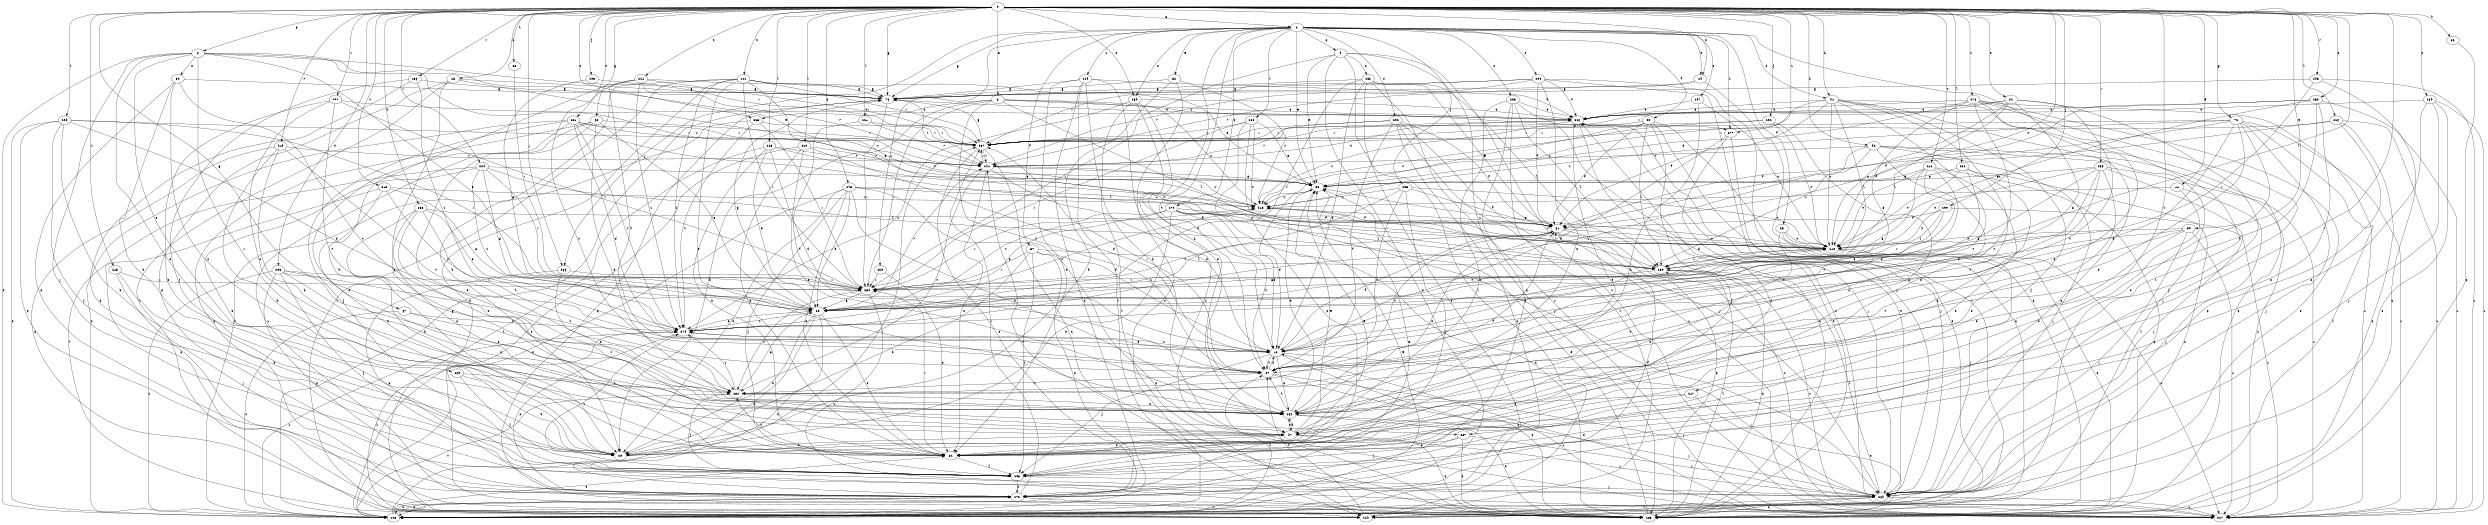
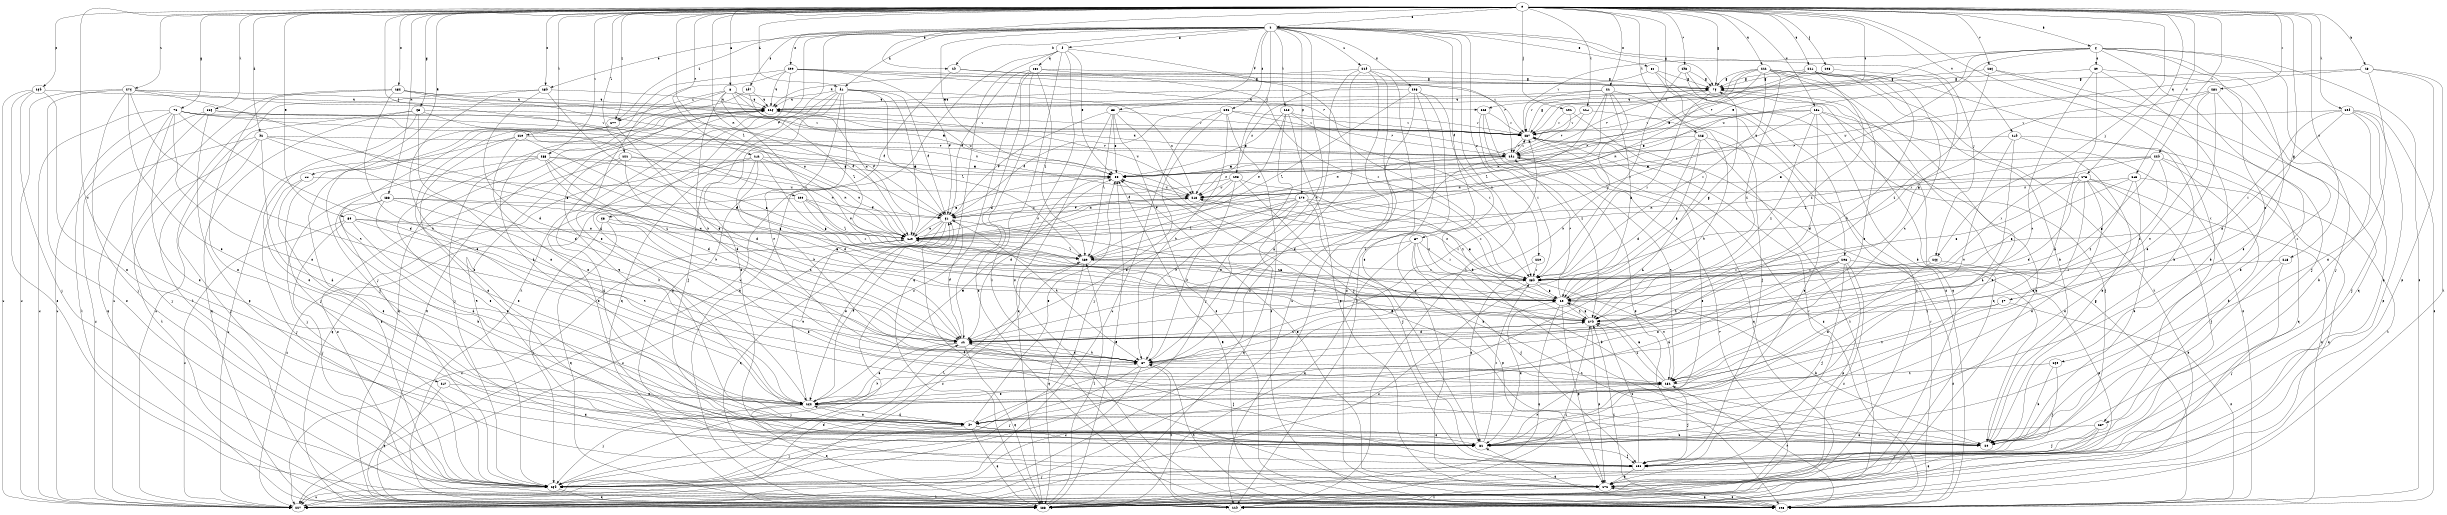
node "82": removed
node "85": removed
edge "101" -> "248": removed, label "w"
edge "208" -> "227": added, label "u"
